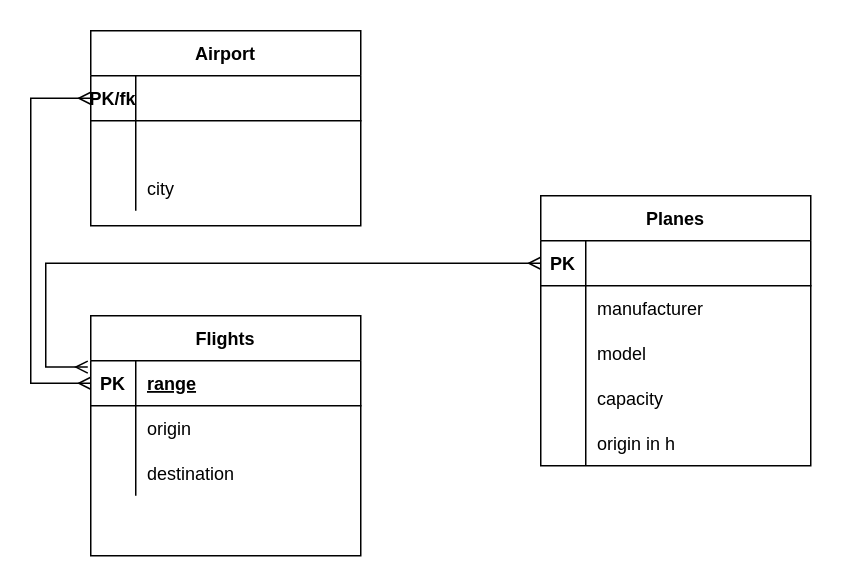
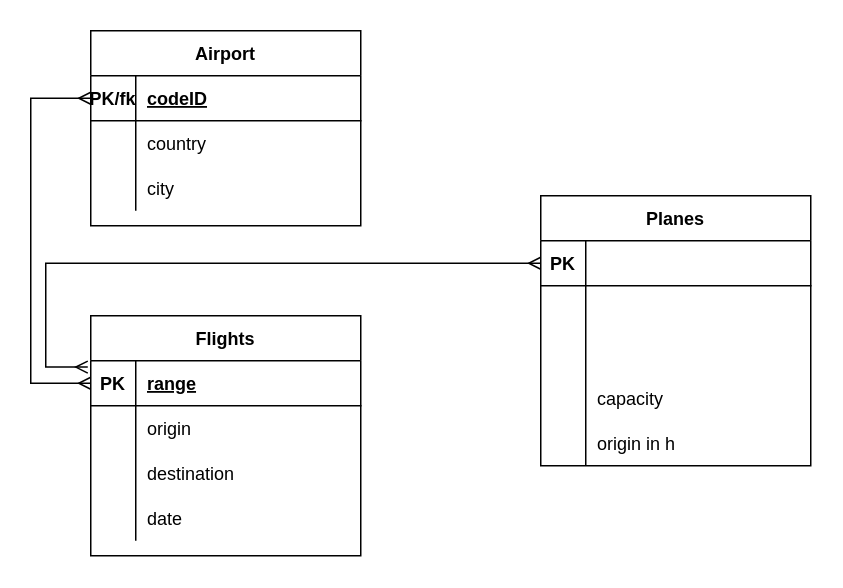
node "codeID": added
node "country": added
node "manufacturer": removed
node "model": removed
node "date": added
